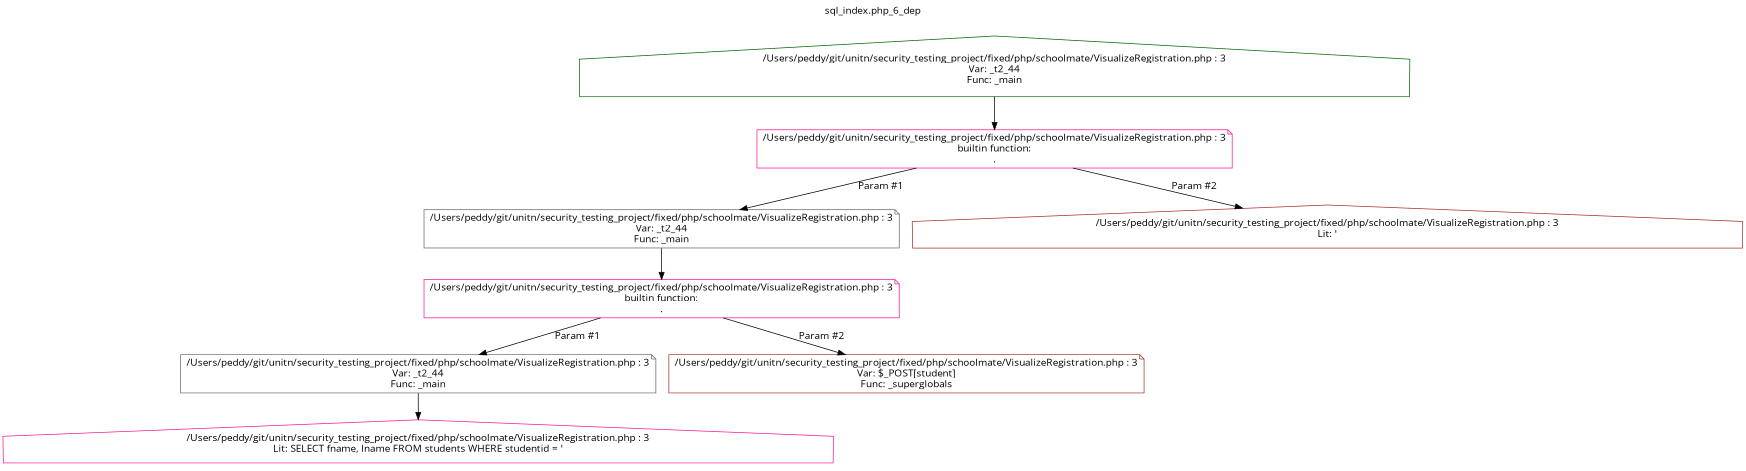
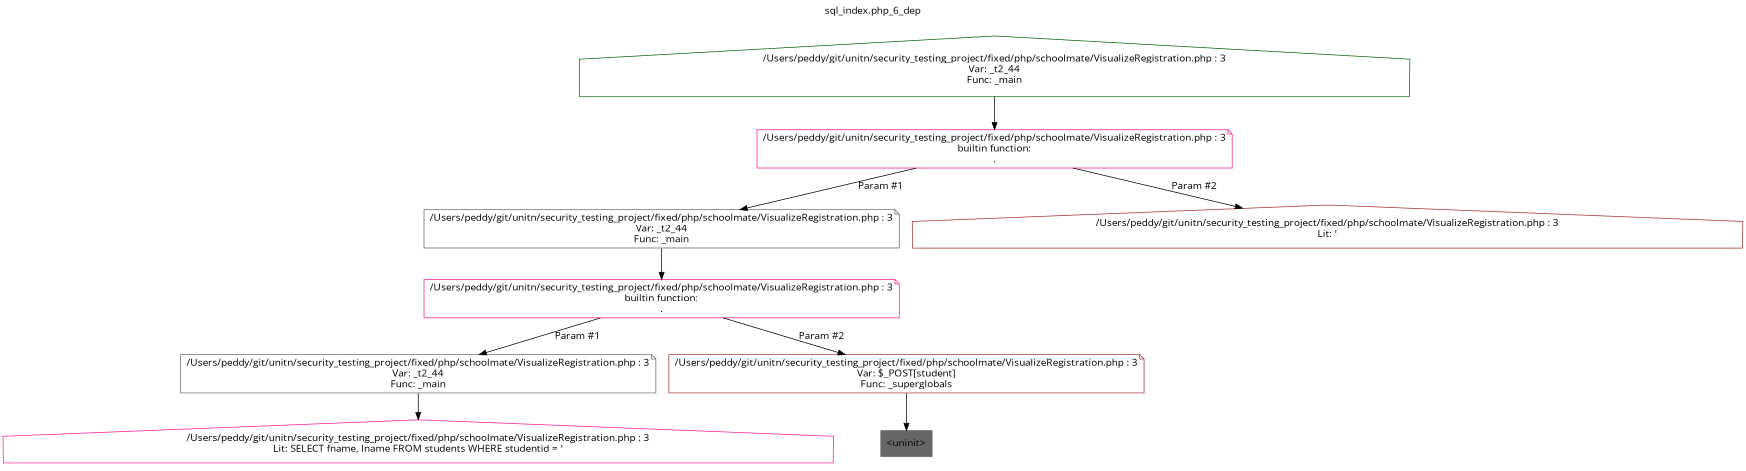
node "<uninit>": added
